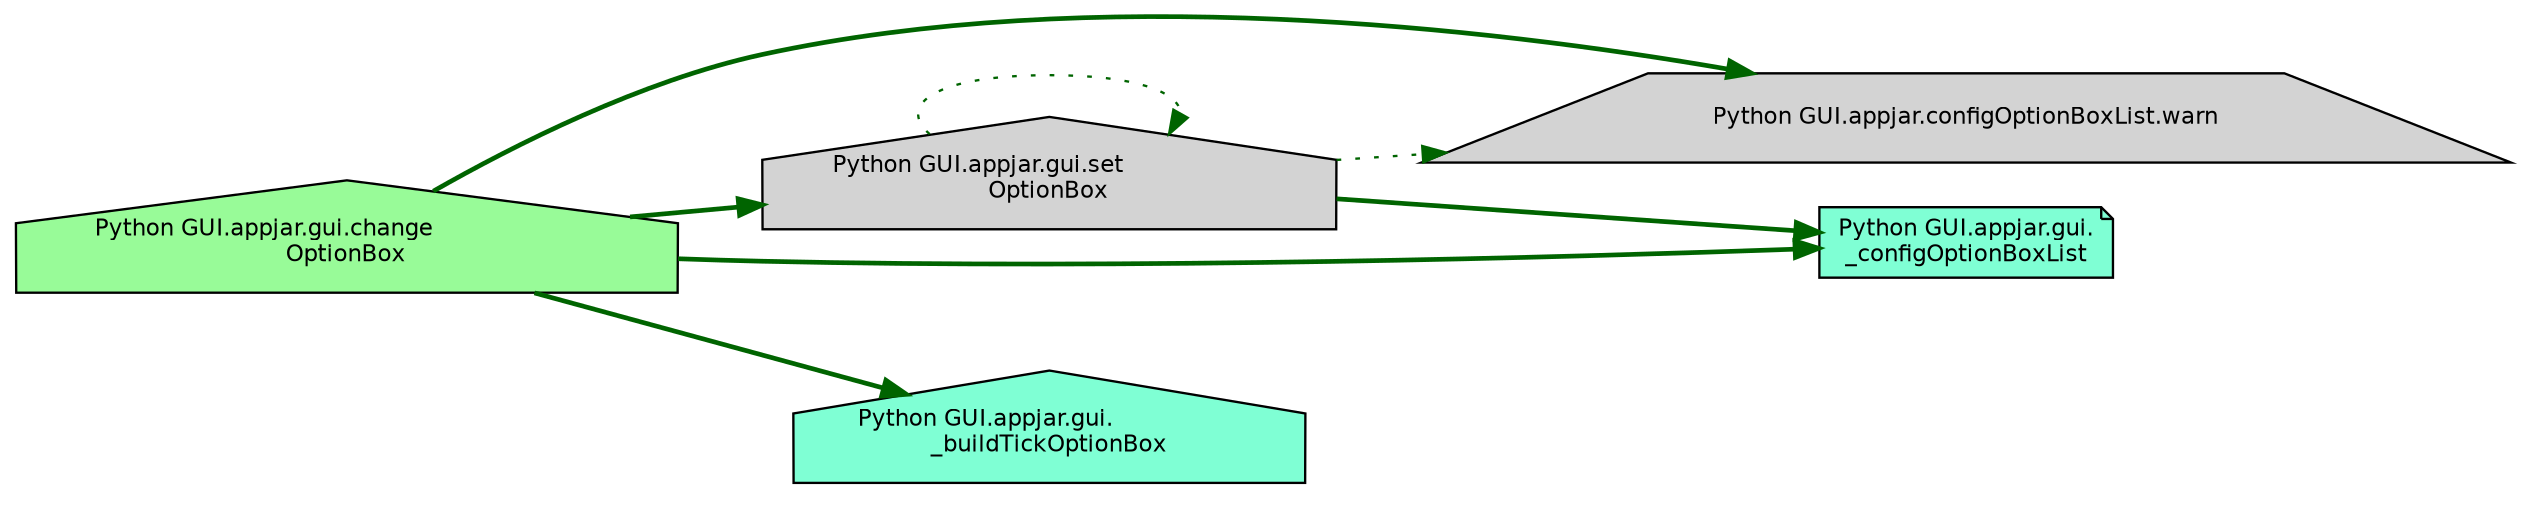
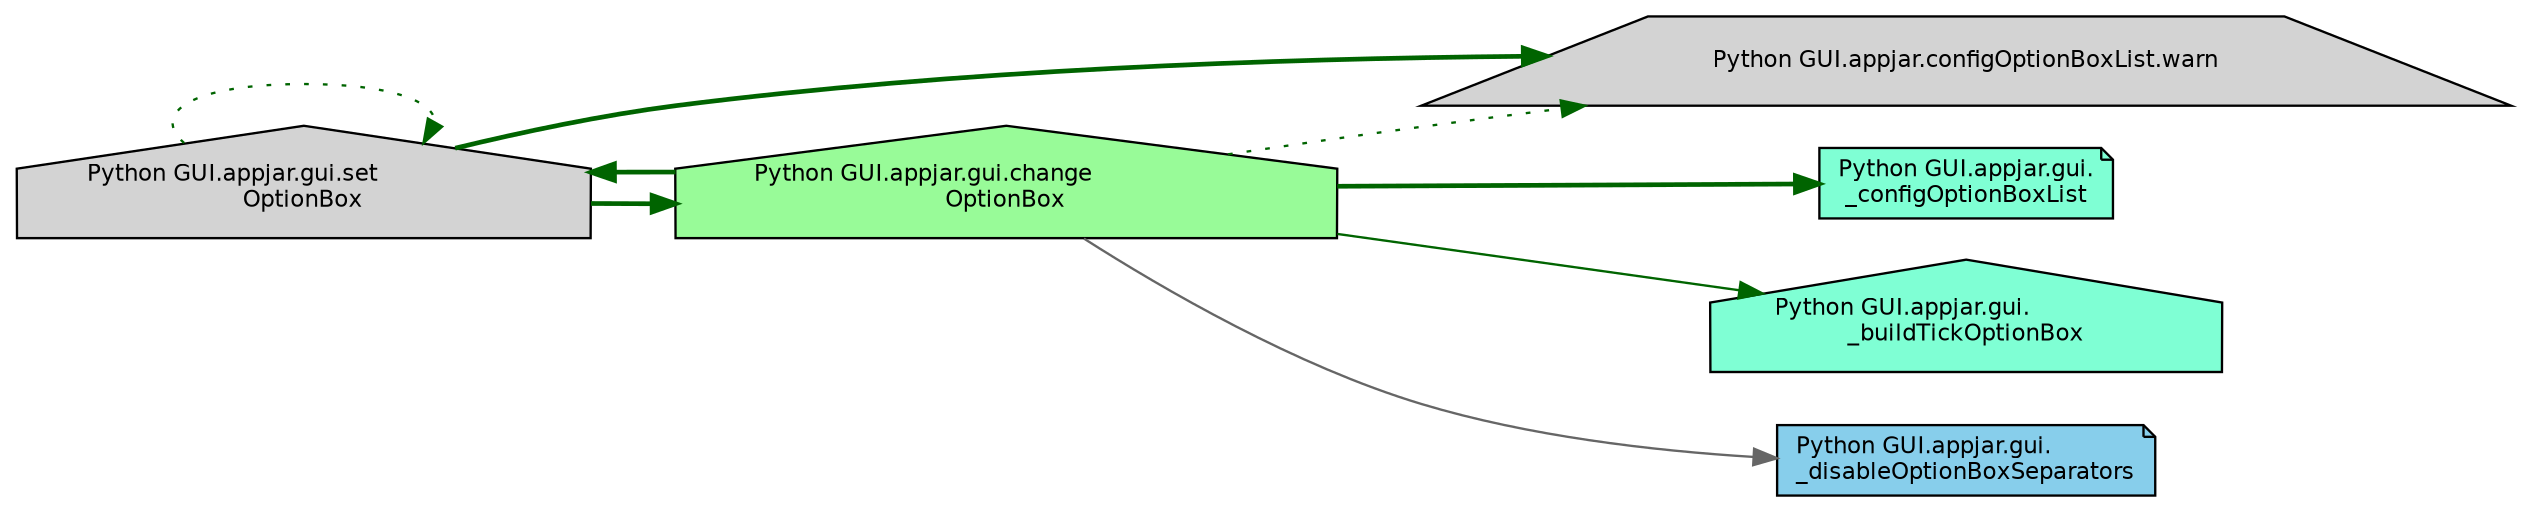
edge "Python GUI.appjar.gui.change OptionBox" -> "Python GUI.appjar.configOptionBoxList.warn": style bold -> dotted
edge "Python GUI.appjar.gui.set OptionBox" -> "Python GUI.appjar.configOptionBoxList.warn": style dotted -> bold
edge "Python GUI.appjar.gui.set OptionBox" -> "Python GUI.appjar.gui. _configOptionBoxList": now "Python GUI.appjar.gui.set OptionBox" -> "Python GUI.appjar.gui.change OptionBox"
edge "Python GUI.appjar.gui.change OptionBox" -> "Python GUI.appjar.gui. _buildTickOptionBox": style bold -> solid
node "Python GUI.appjar.gui. _disableOptionBoxSeparators": added
